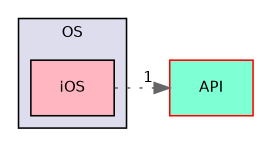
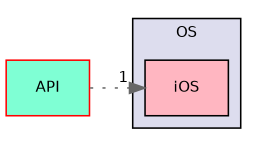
edge "iOS" -> "API": reversed
